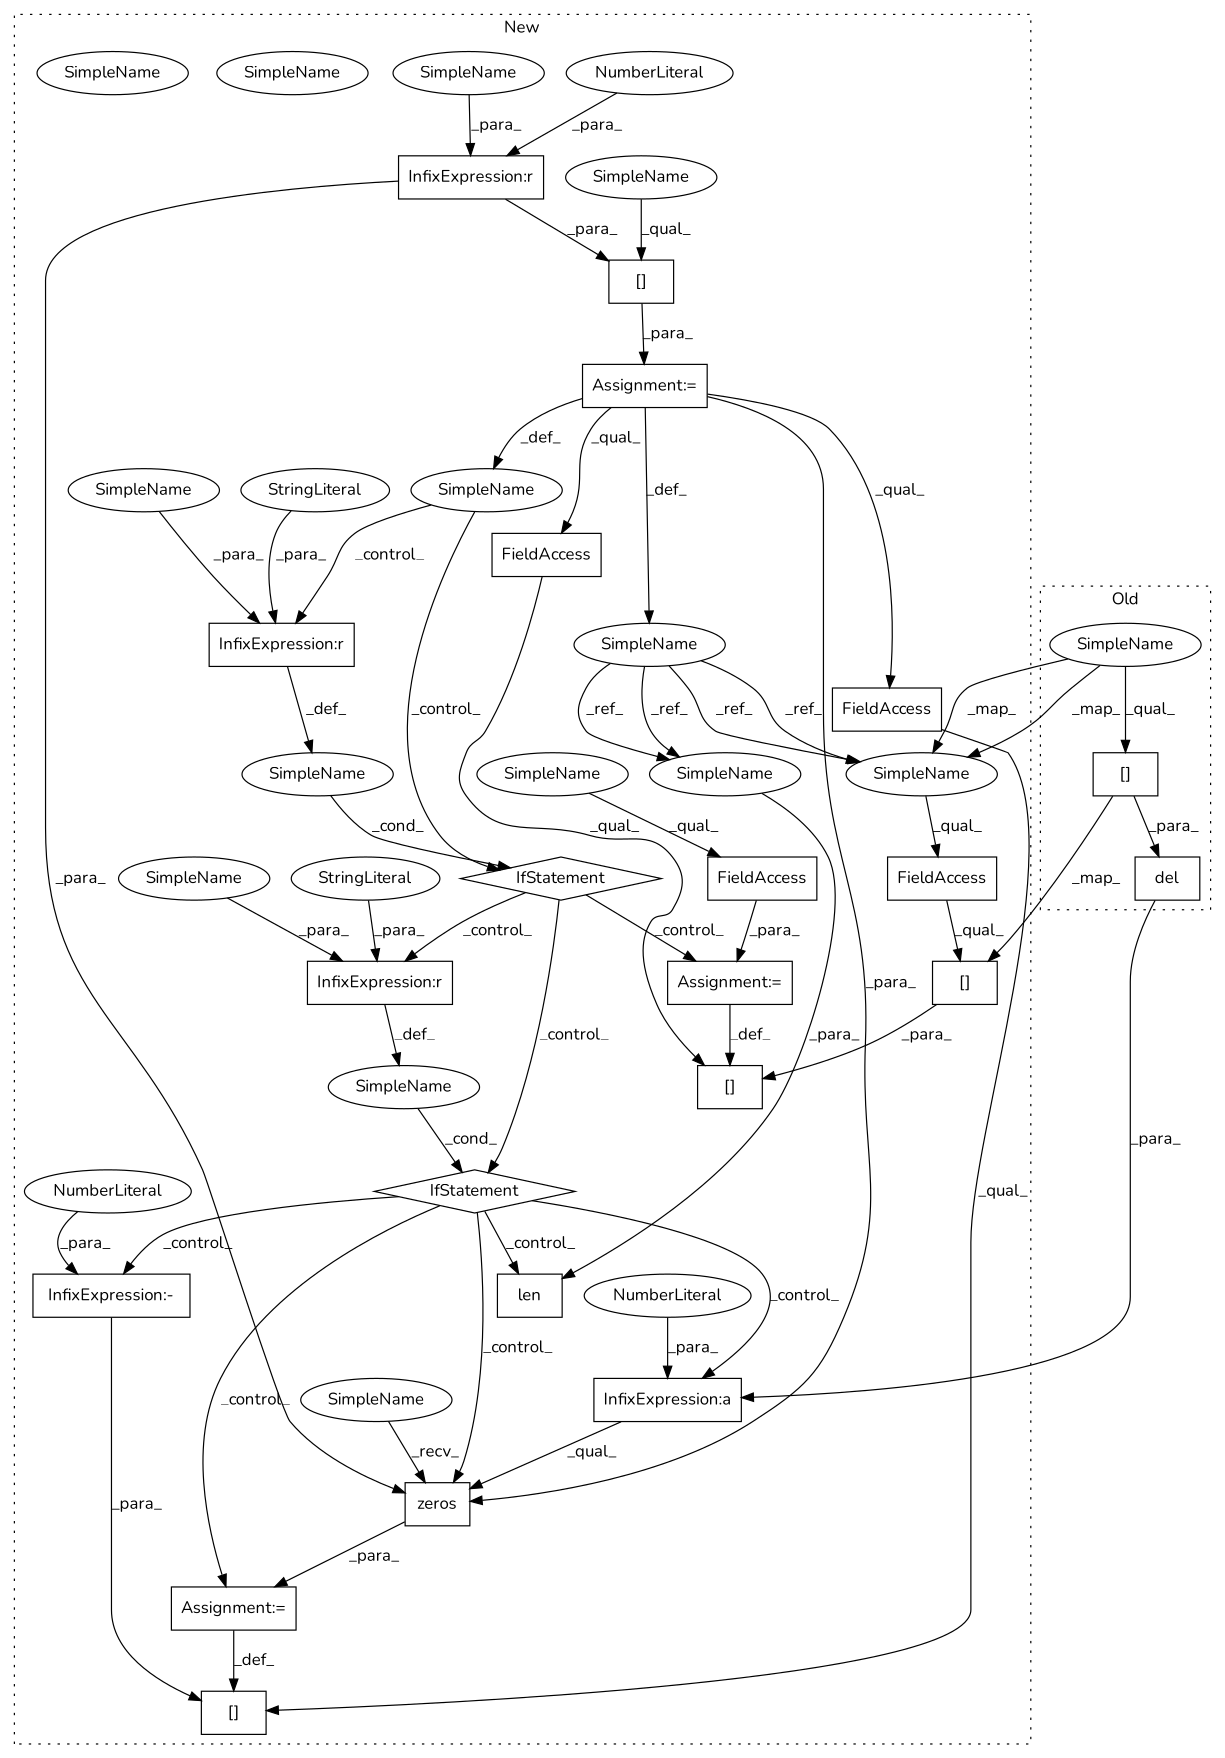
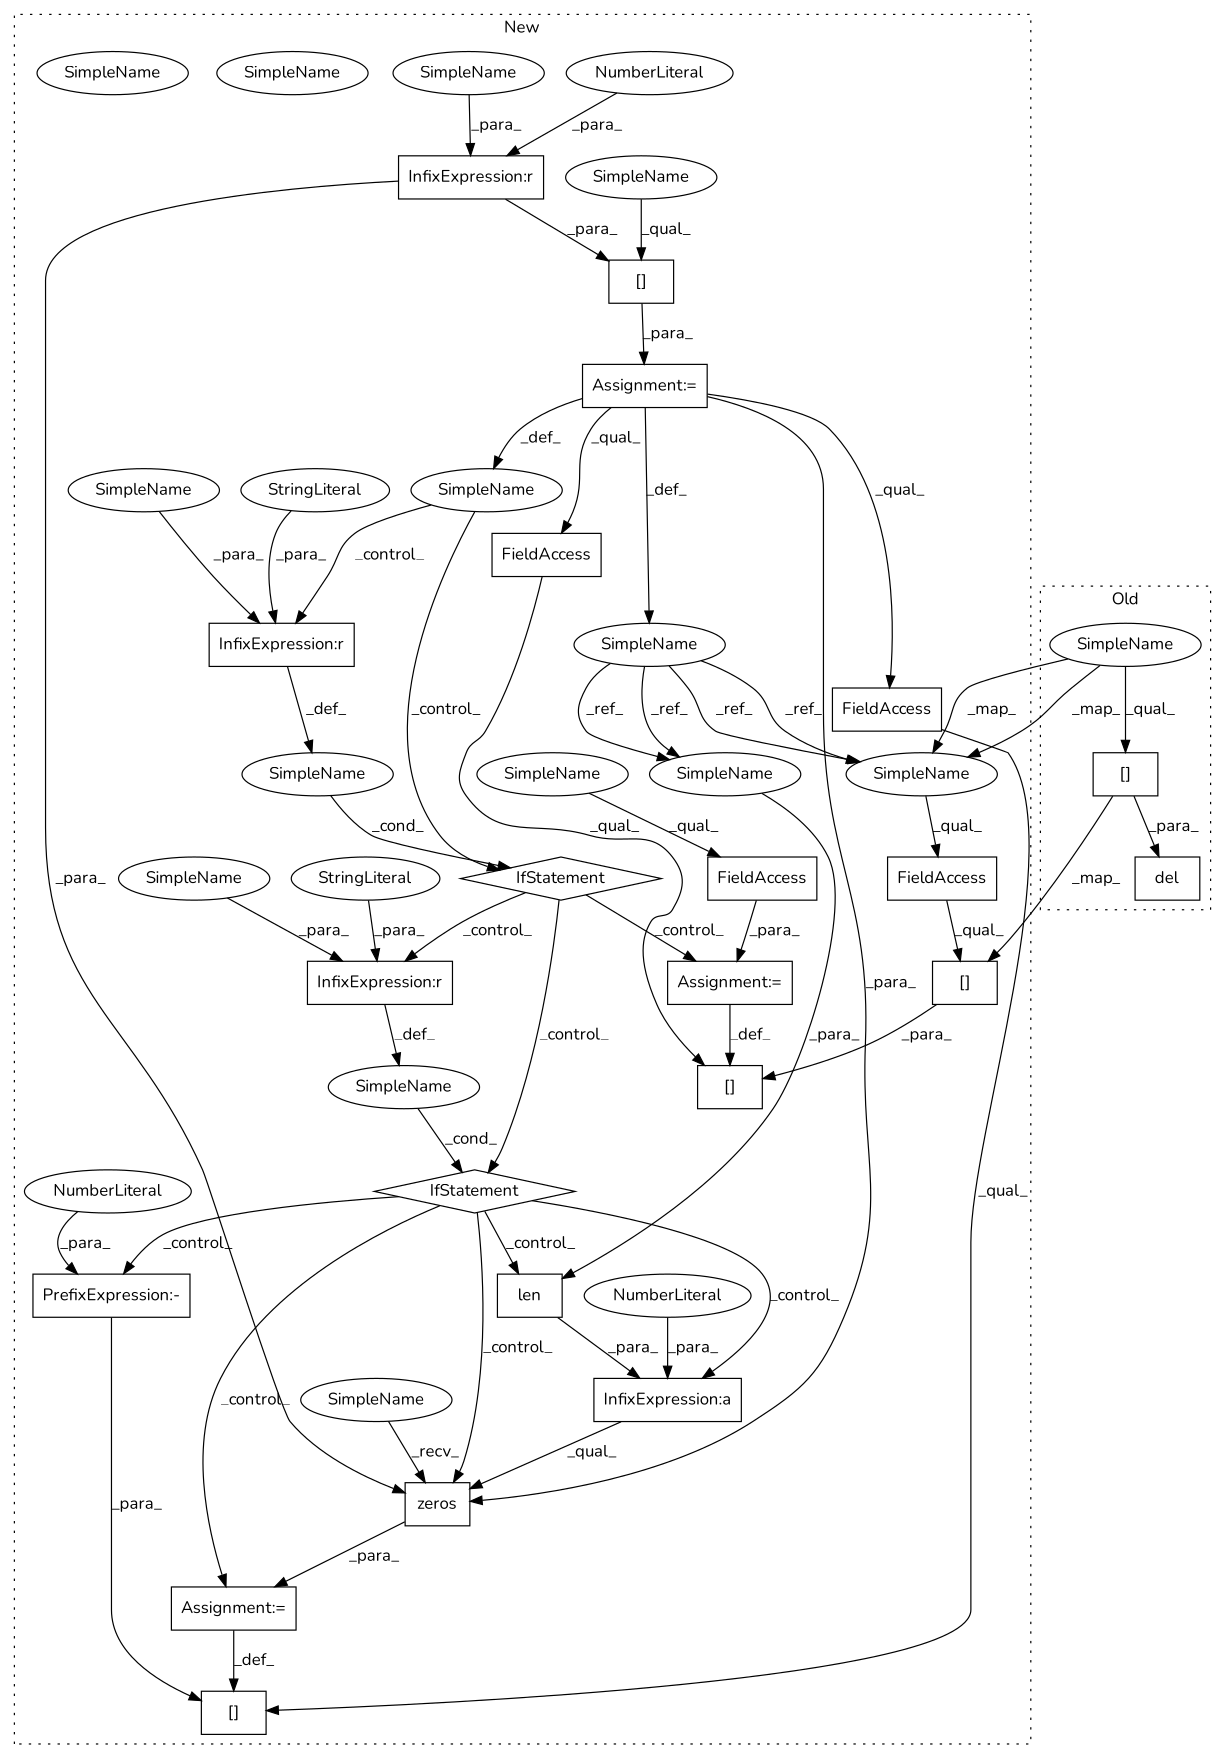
node "InfixExpression:-": label "InfixExpression:-" -> "PrefixExpression:-"
edge "del" -> "InfixExpression:a": now "len" -> "InfixExpression:a"
